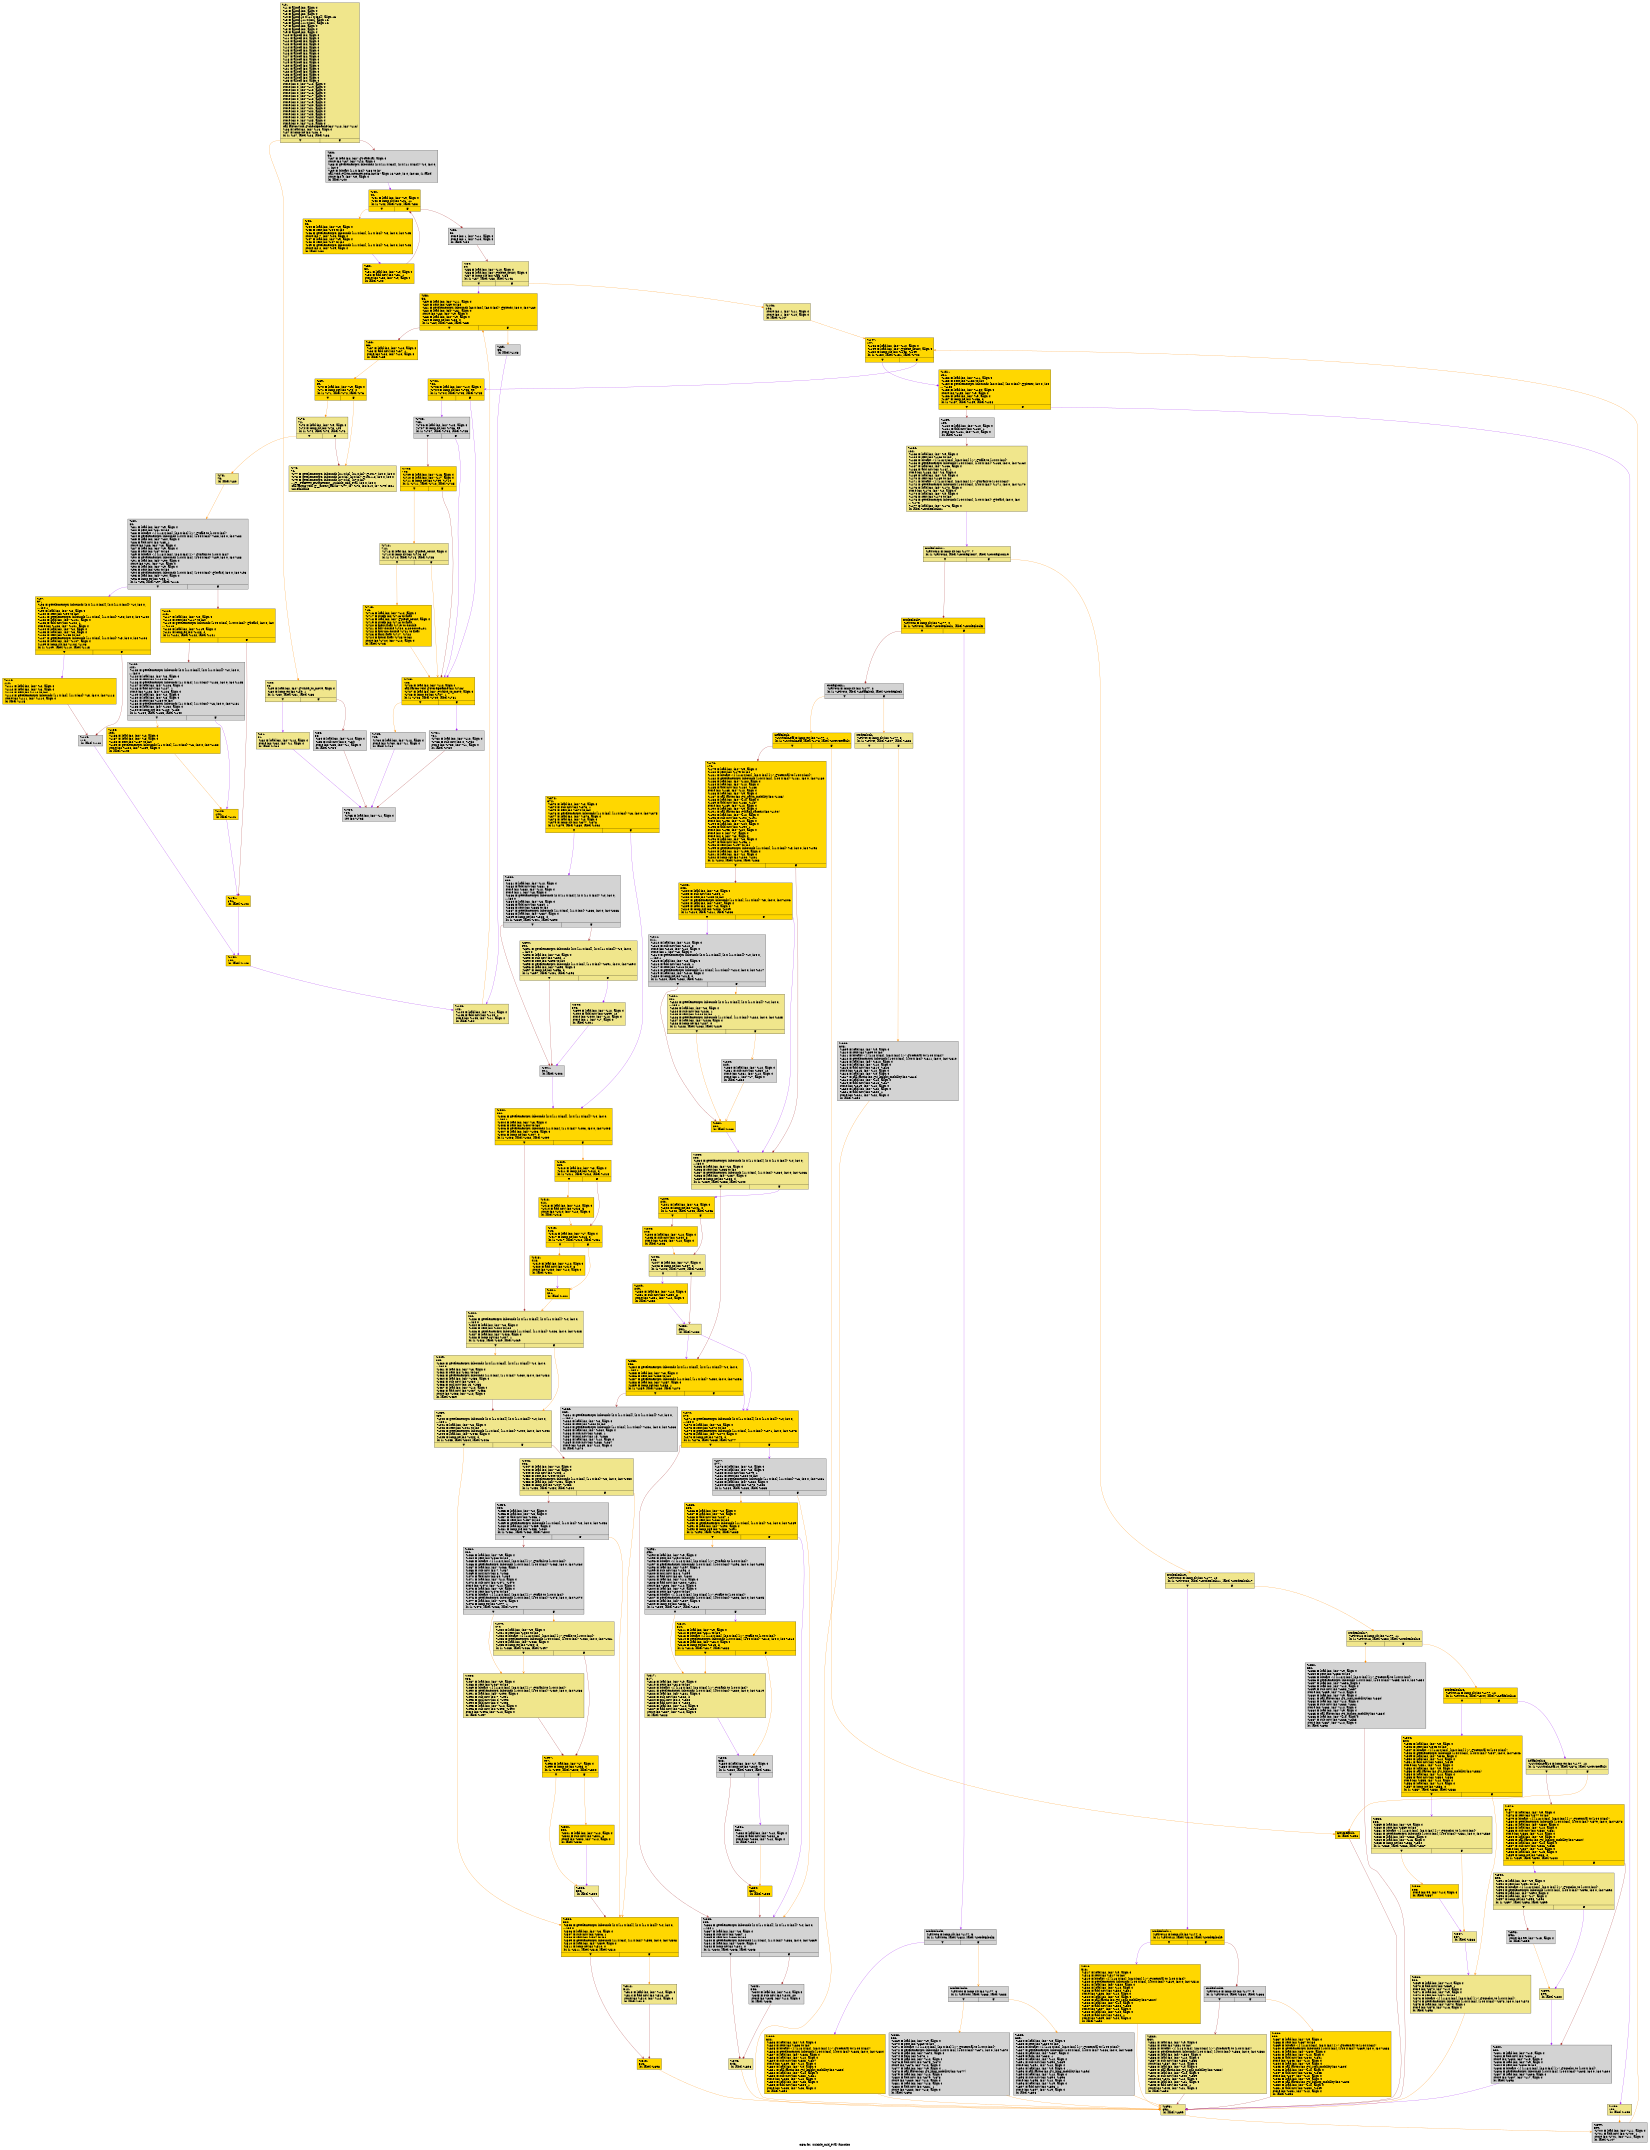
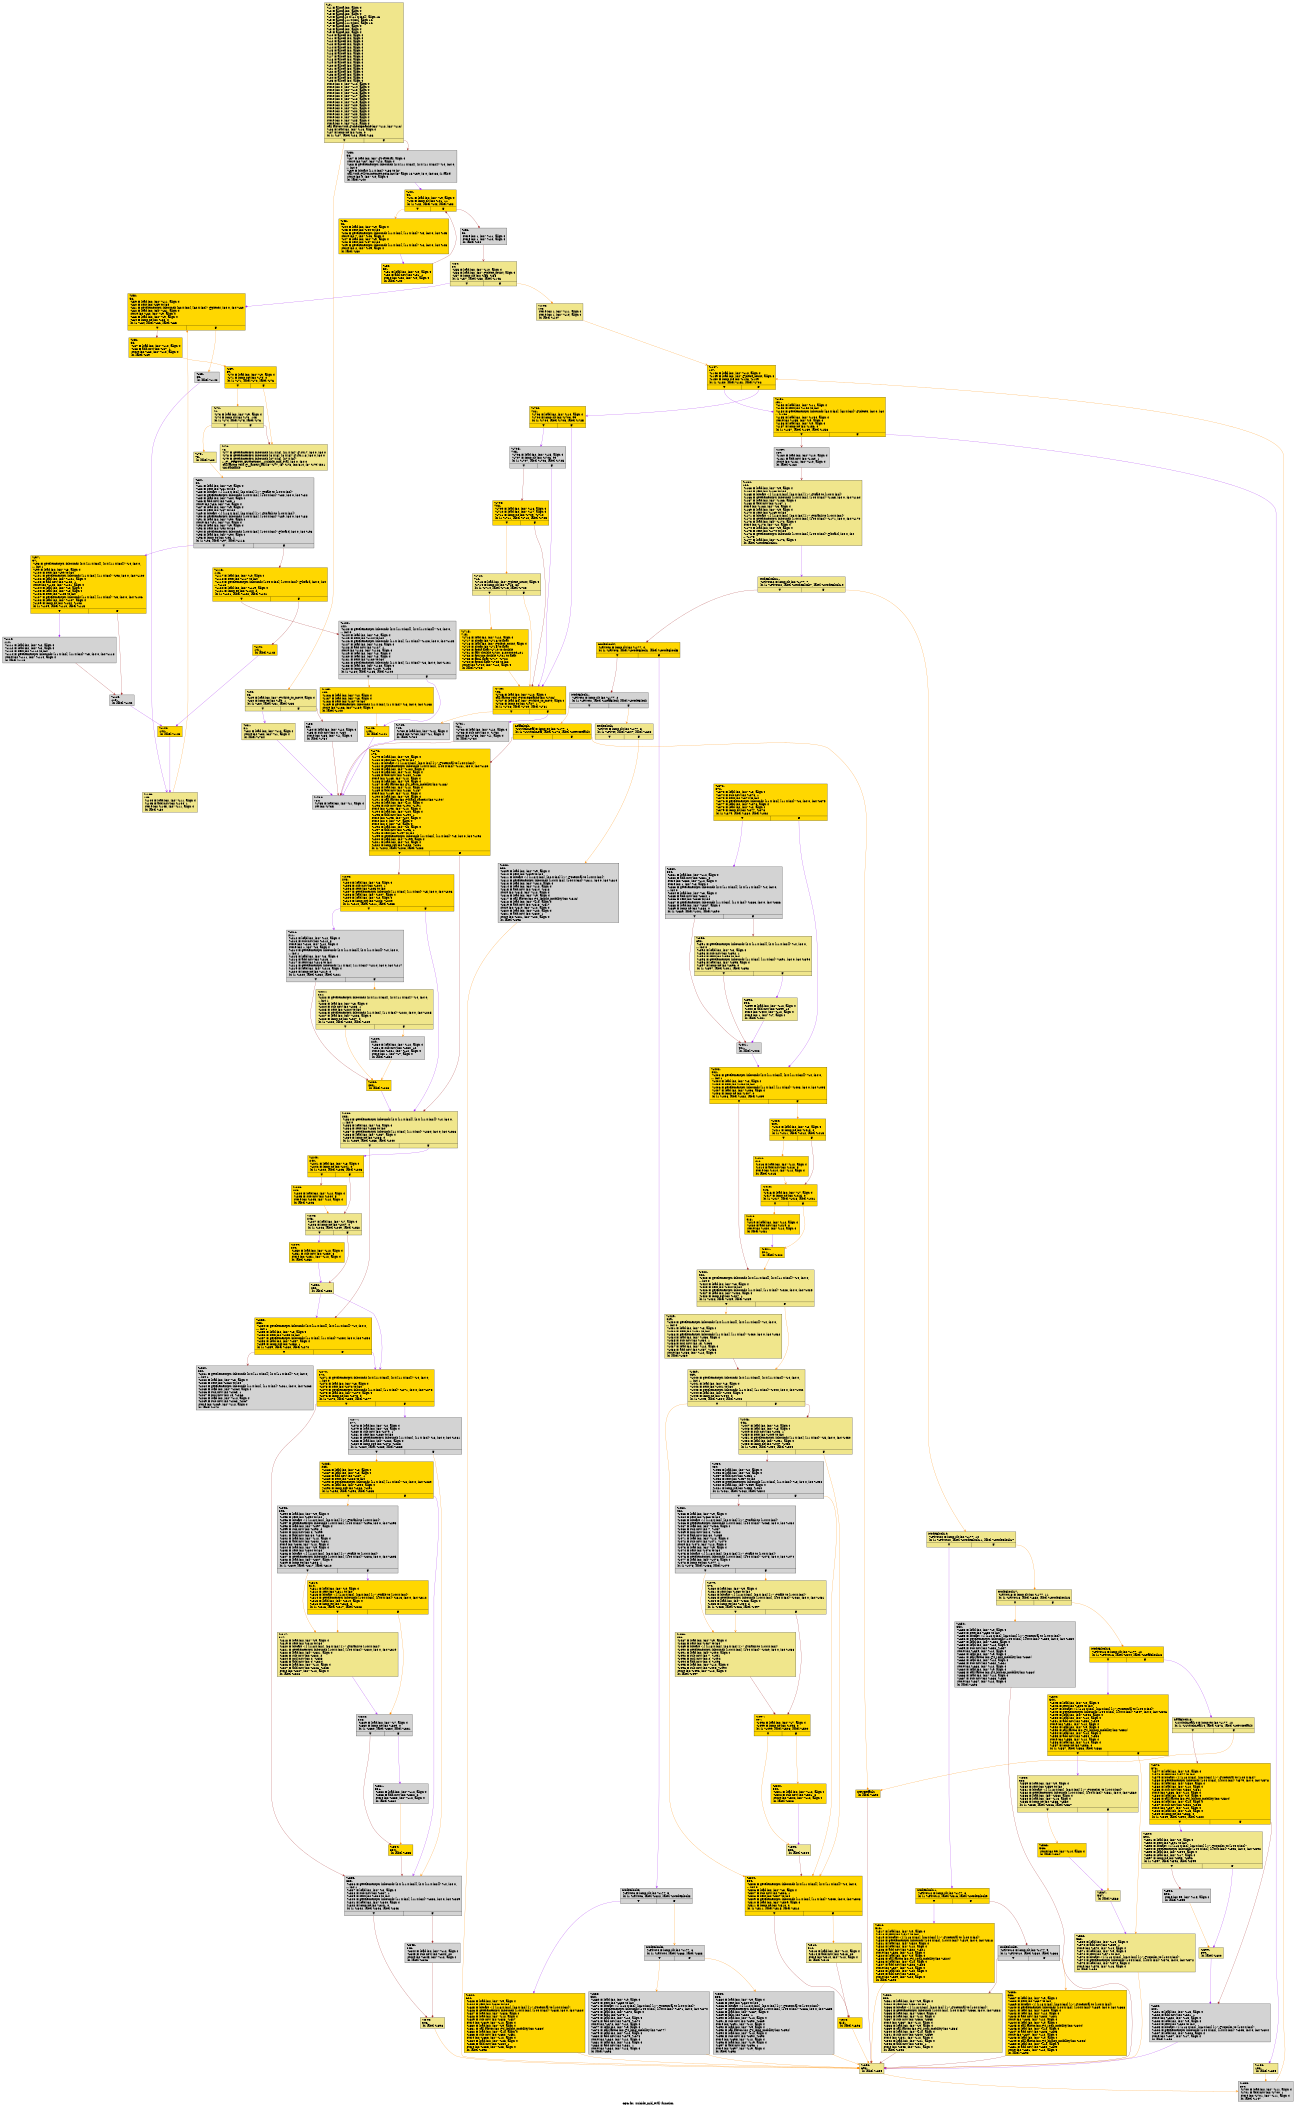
node "%110:": fillcolor gold -> lightgrey
edge "%140:" -> "%141:": now "%140:" -> "%734:"
